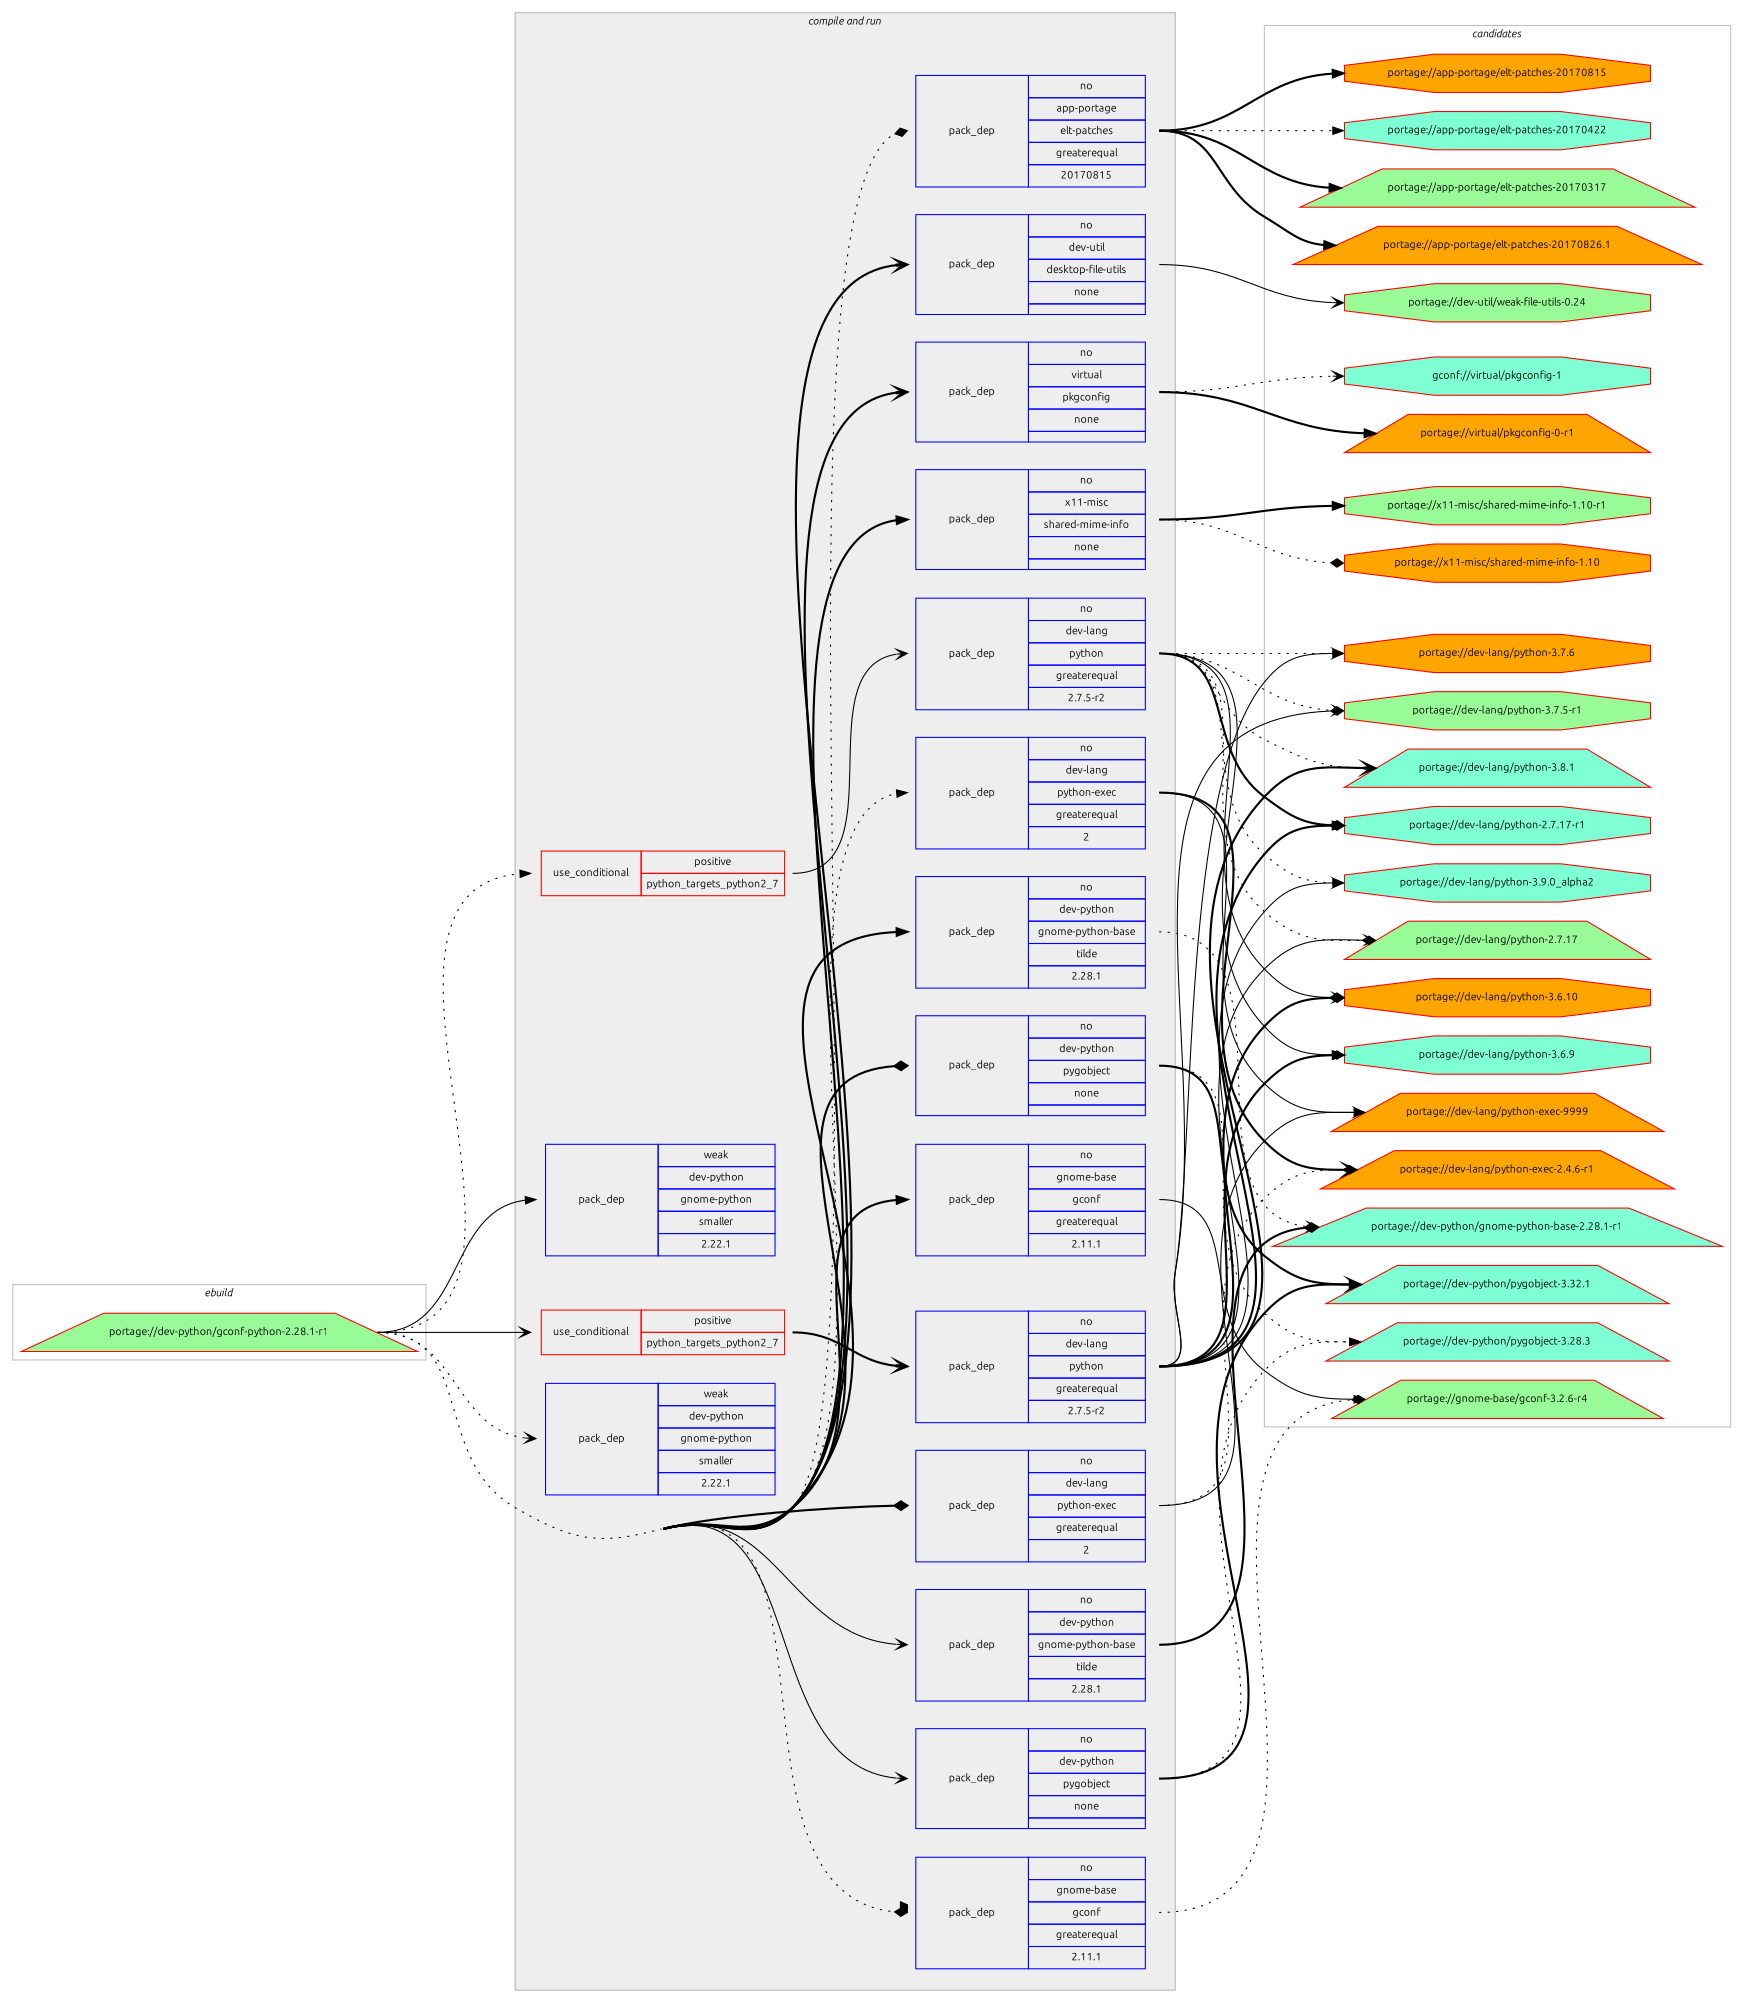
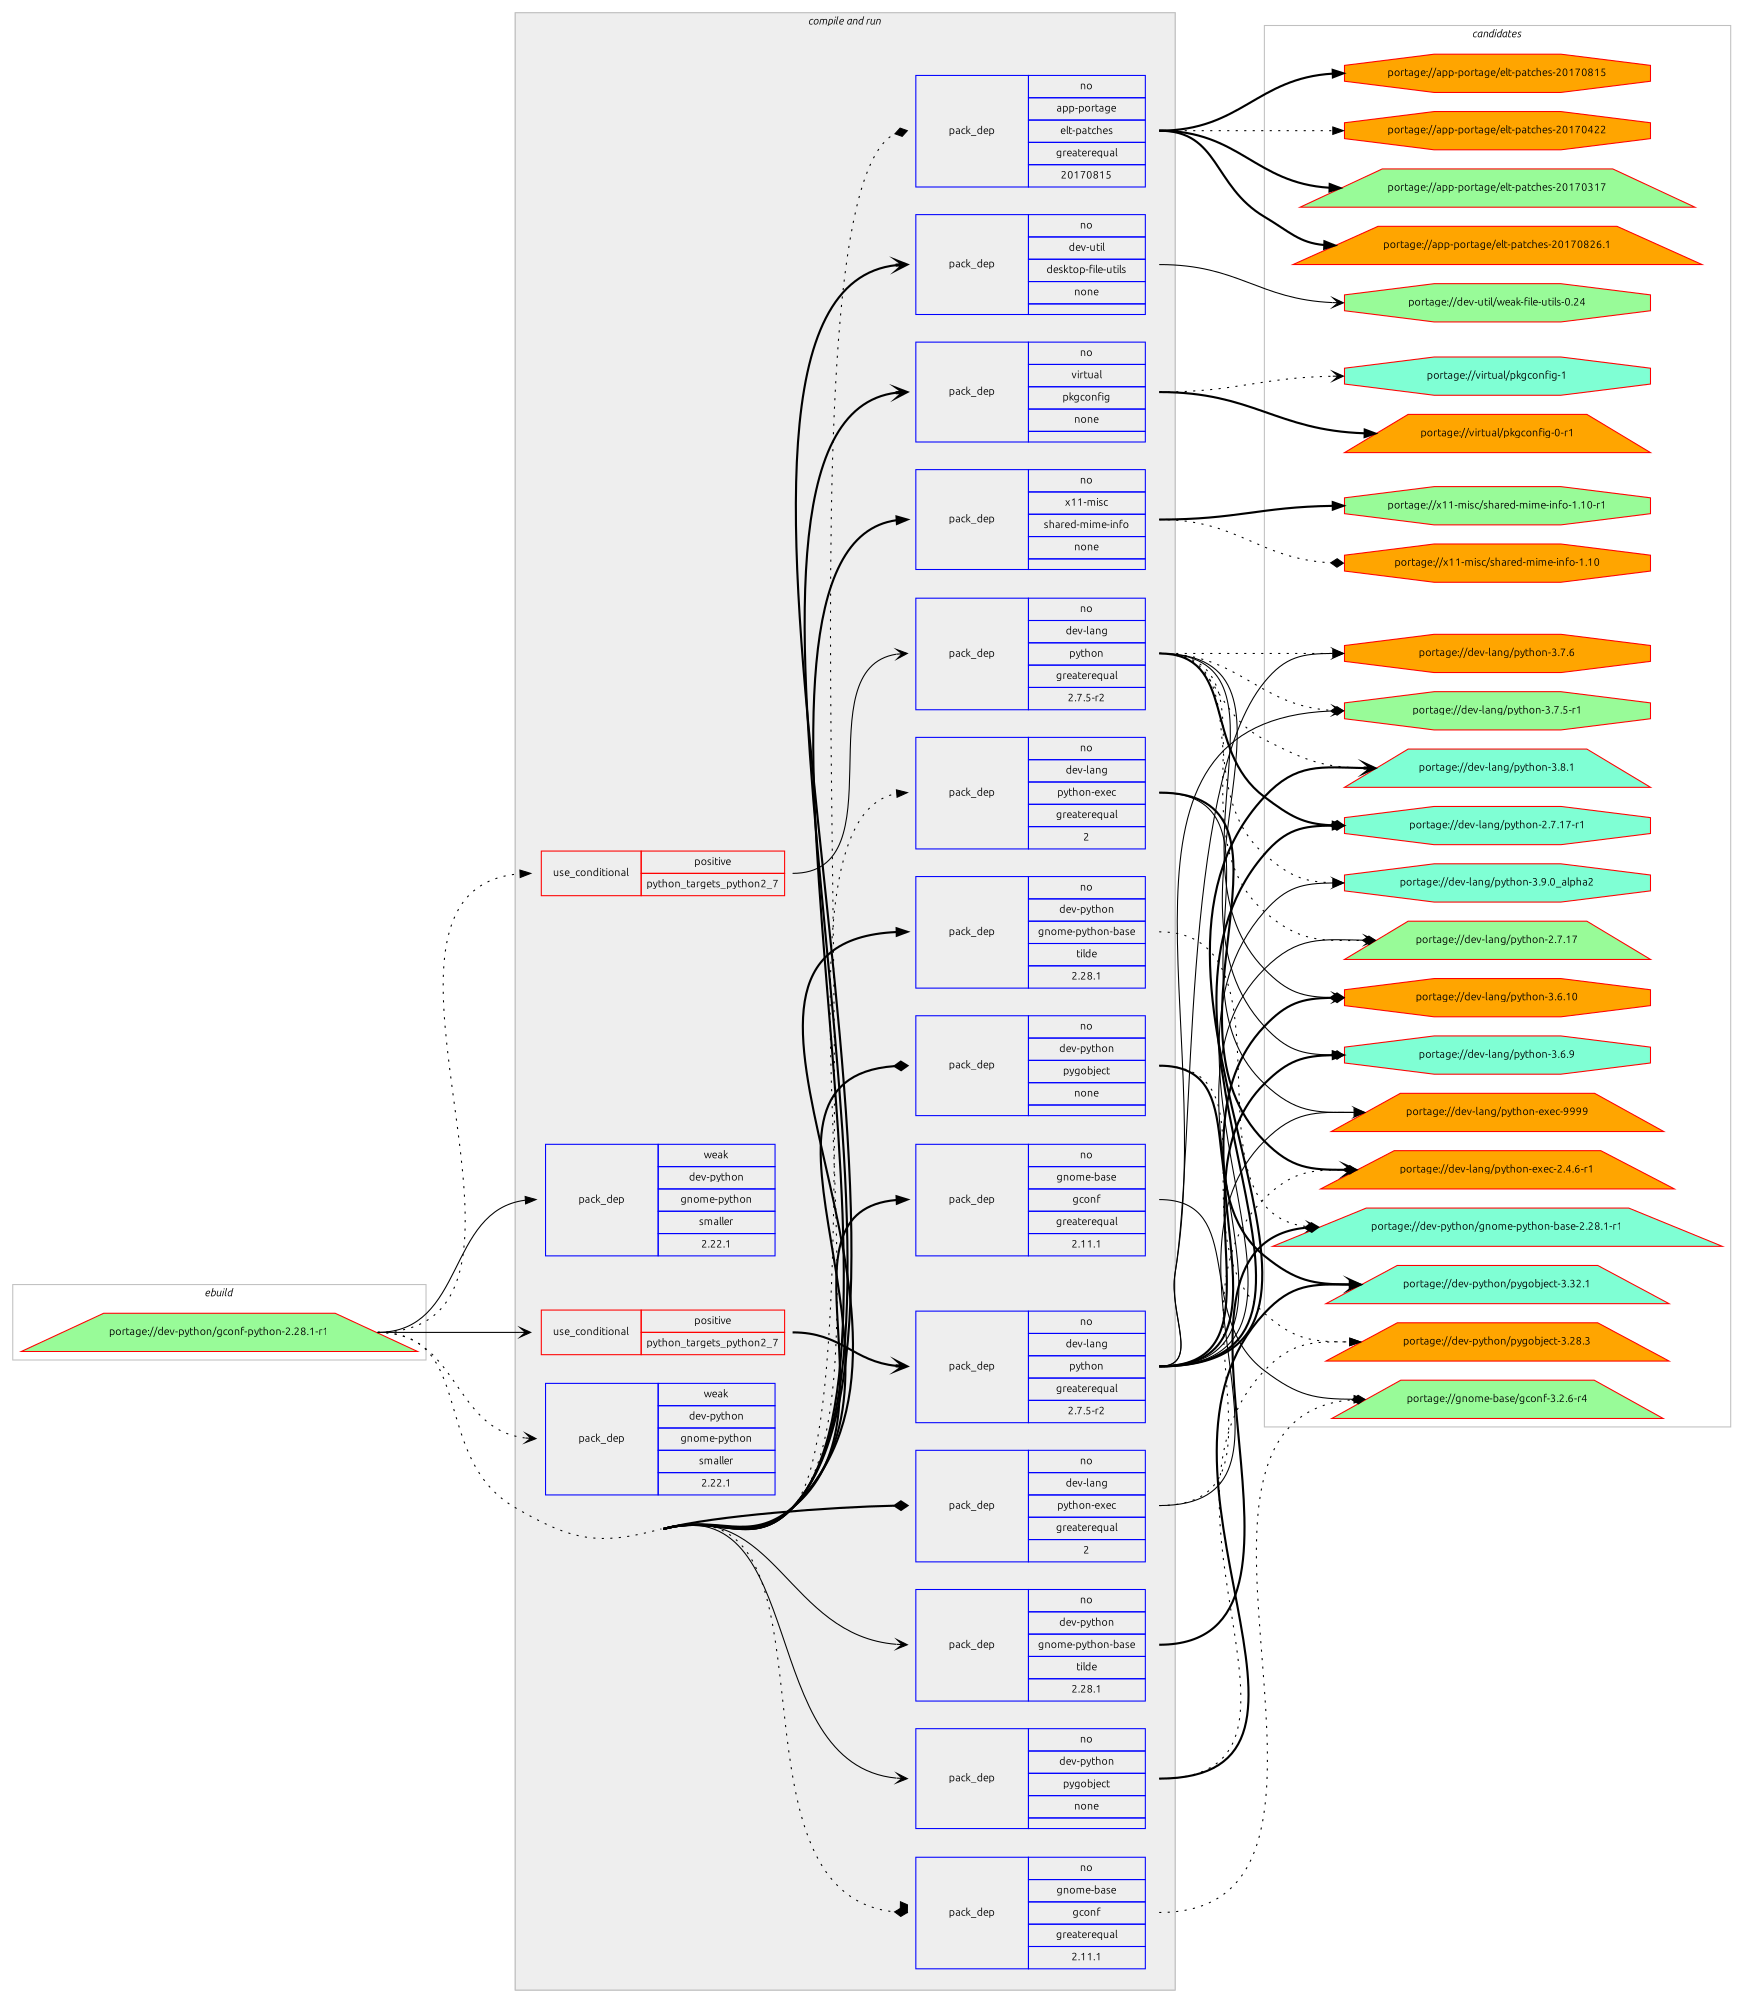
node "portage://app-portage/elt-patches-20170422": fillcolor aquamarine -> orange
node "gconf://virtual/pkgconfig-1": label "gconf://virtual/pkgconfig-1" -> "portage://virtual/pkgconfig-1"
node "portage://dev-python/pygobject-3.28.3": fillcolor aquamarine -> orange
